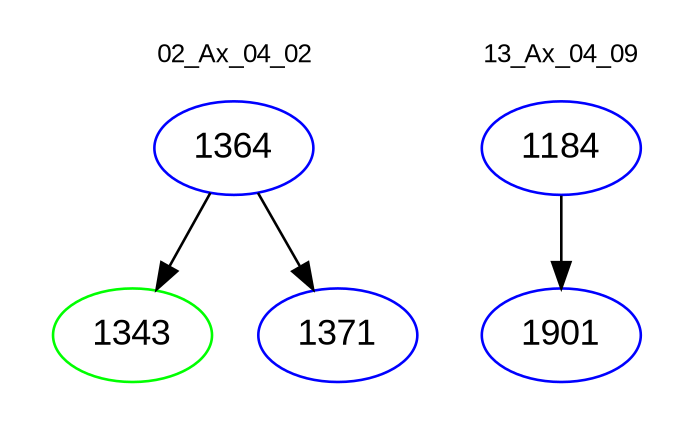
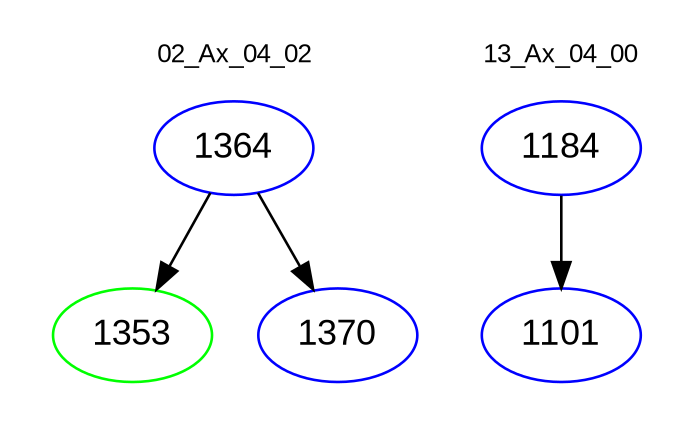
cluster "13_Ax_04_09": label "13_Ax_04_09" -> "13_Ax_04_00"
node "1343": label "1343" -> "1353"
node "1371": label "1371" -> "1370"
node "1901": label "1901" -> "1101"
